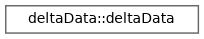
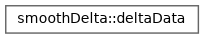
node "deltaData::deltaData": label "deltaData::deltaData" -> "smoothDelta::deltaData"
